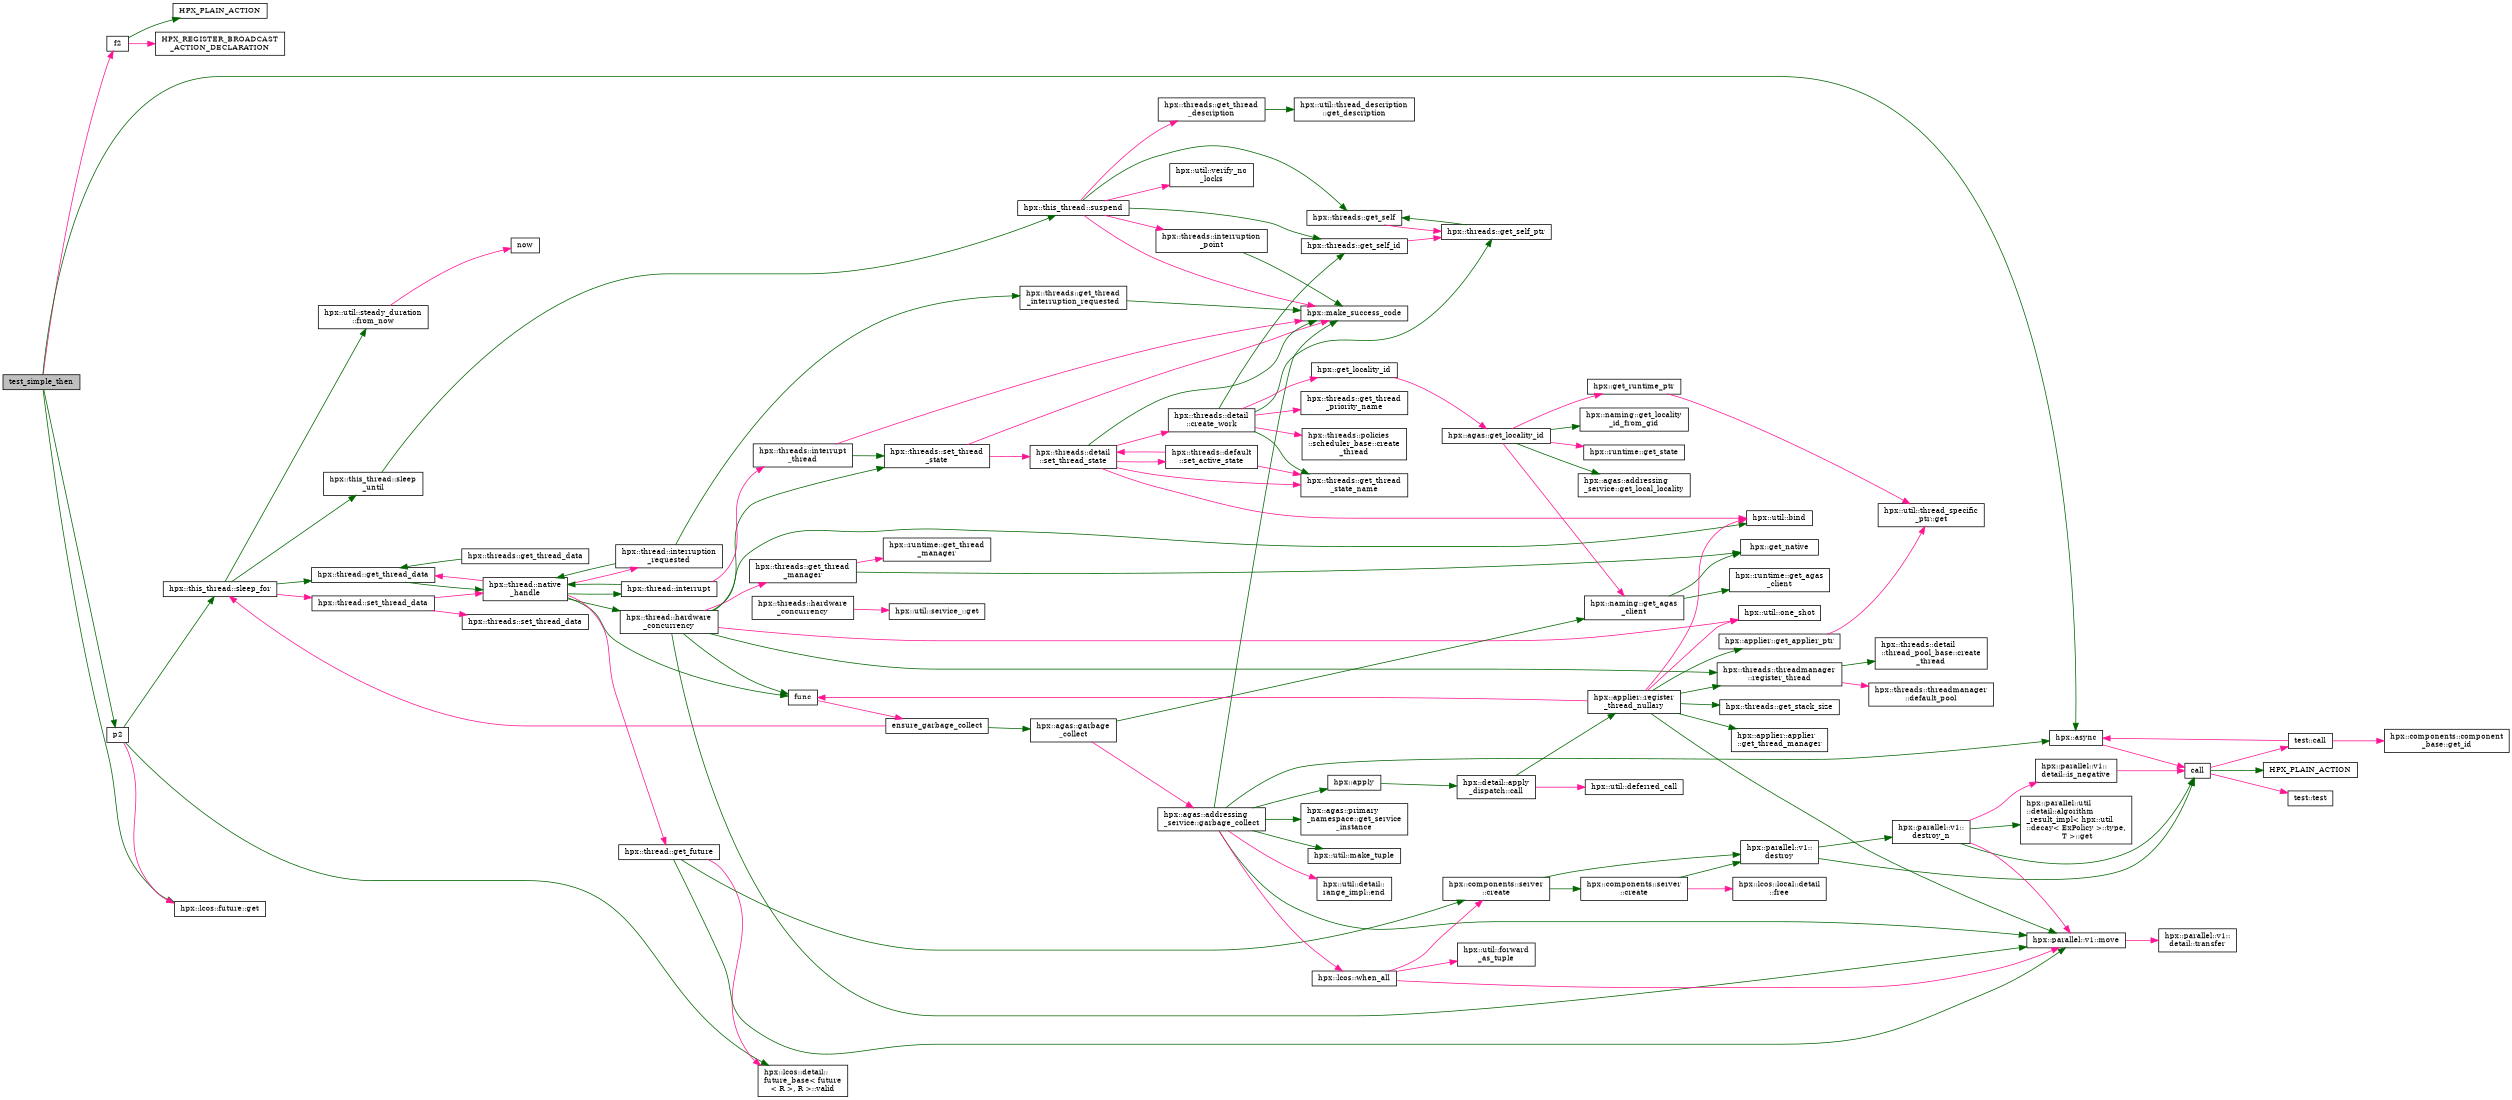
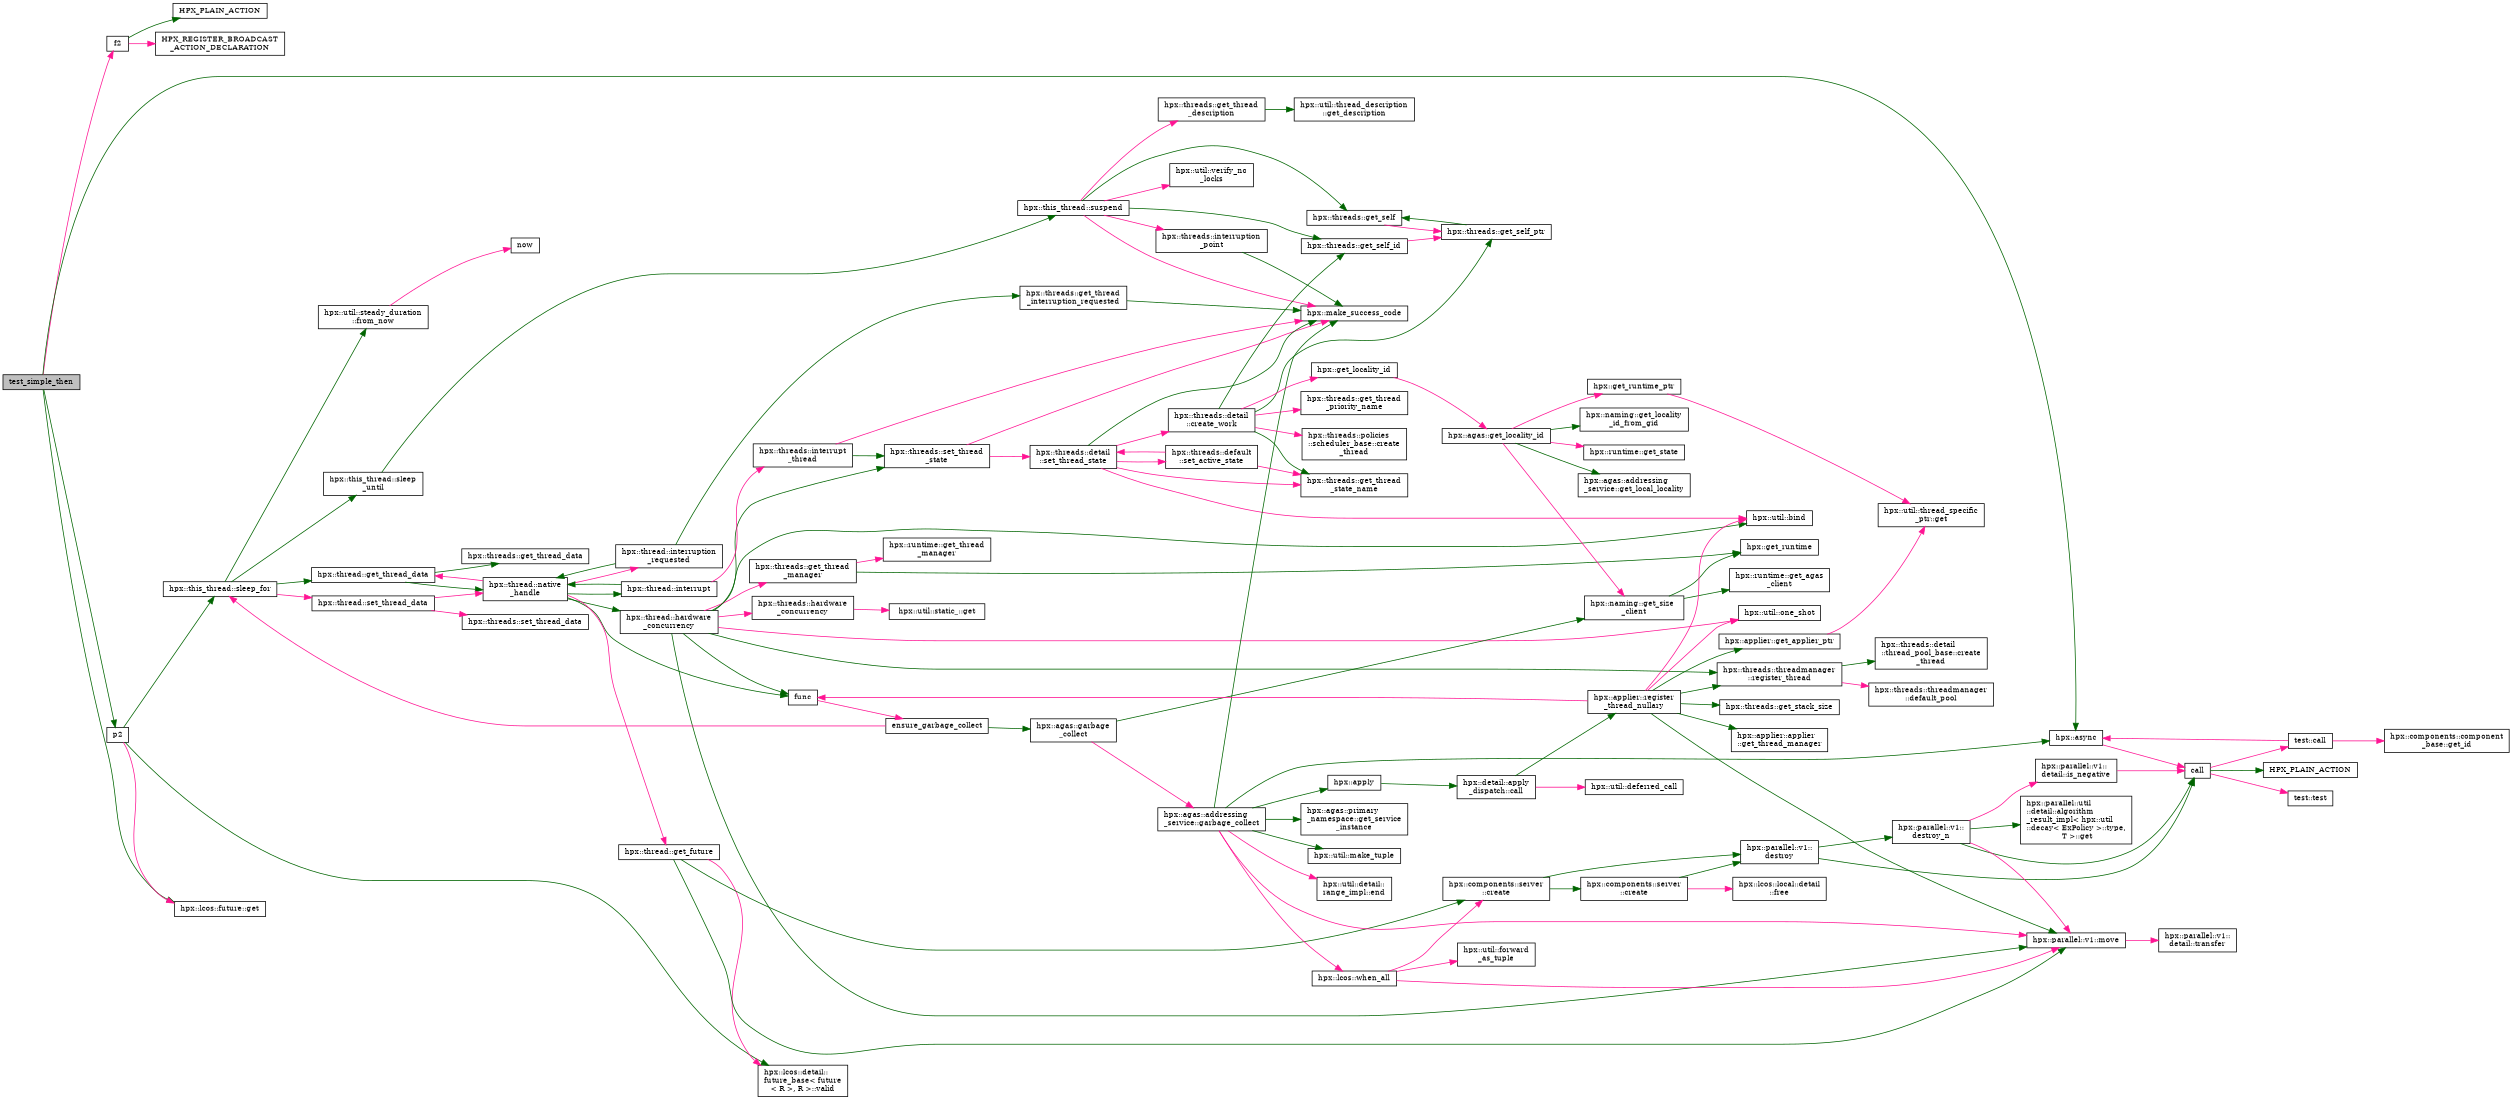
node "hpx::get_native": label "hpx::get_native" -> "hpx::get_runtime"
edge "hpx::threads::get_thread_data" -> "hpx::thread::get_thread_data": reversed
node "hpx::naming::get_agas _client": label "hpx::naming::get_agas _client" -> "hpx::naming::get_size _client"
node "hpx::util::service_::get": label "hpx::util::service_::get" -> "hpx::util::static_::get"
edge "hpx::thread::hardware _concurrency" -> "hpx::threads::hardware _concurrency": added
edge "hpx::agas::addressing _service::garbage_collect" -> "hpx::parallel::v1::move": color darkgreen -> deeppink
